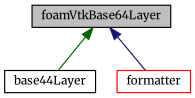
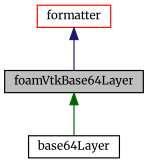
edge "formatter" -> "foamVtkBase64Layer": reversed
node "base44Layer": label "base44Layer" -> "base64Layer"
